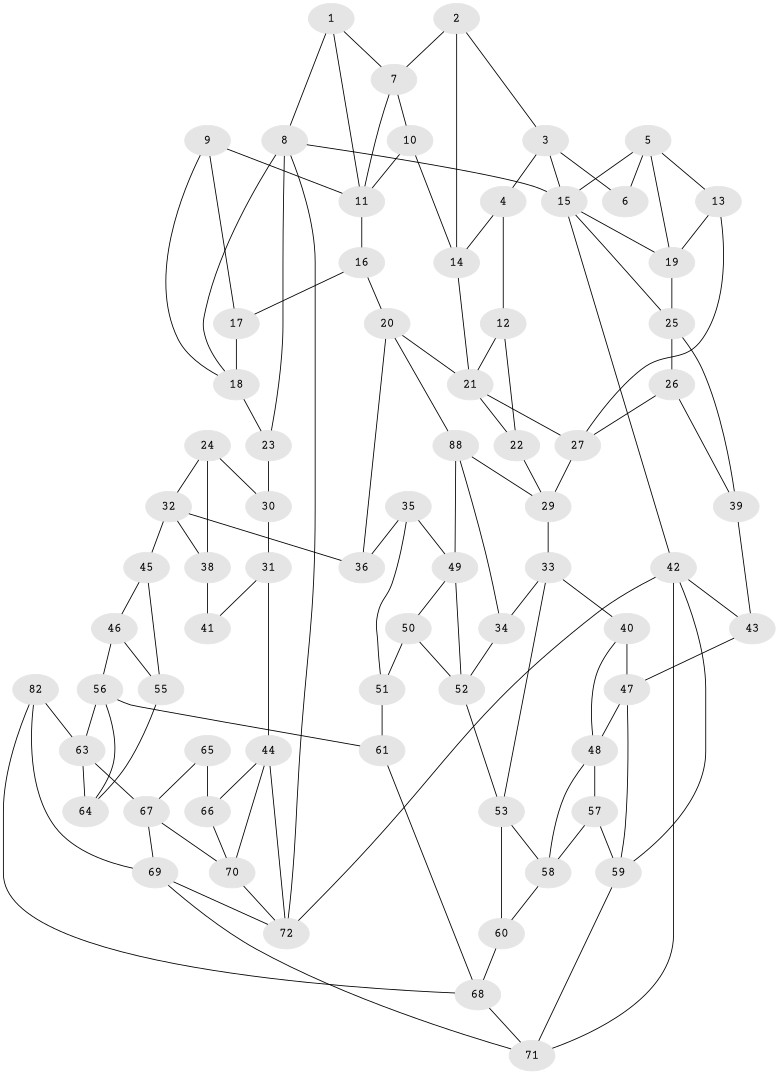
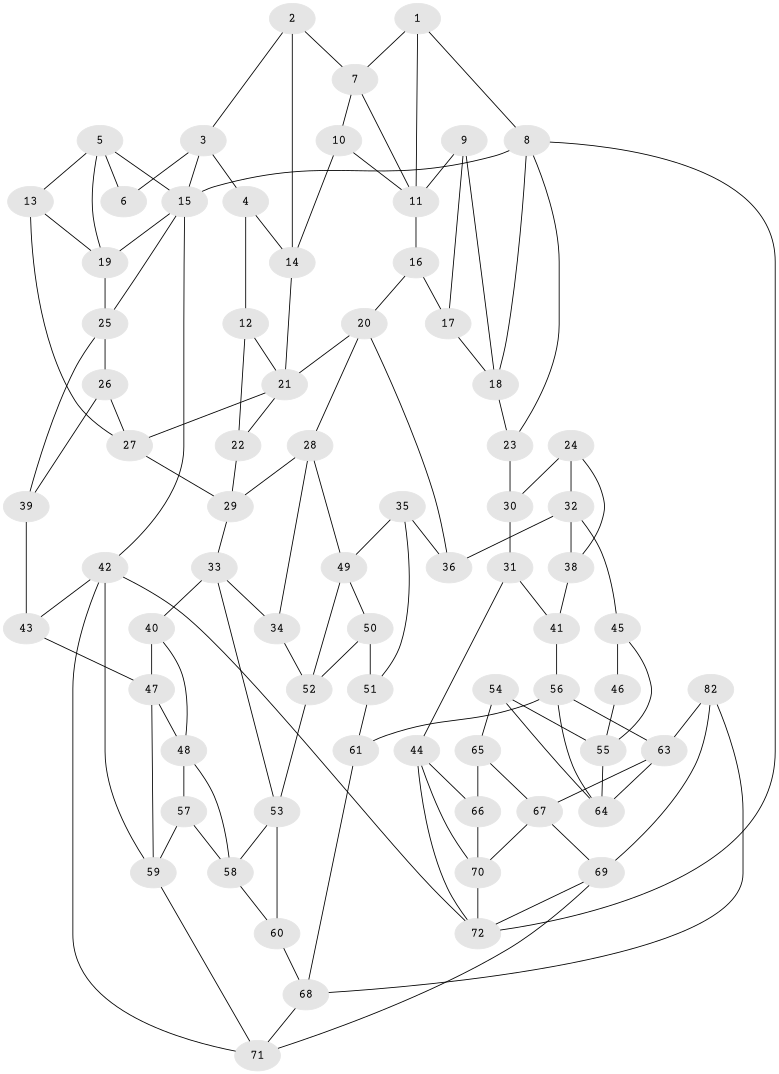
node "88": label "88" -> "28"
edge "46" -- "56": now "41" -- "56"
node "54": added
